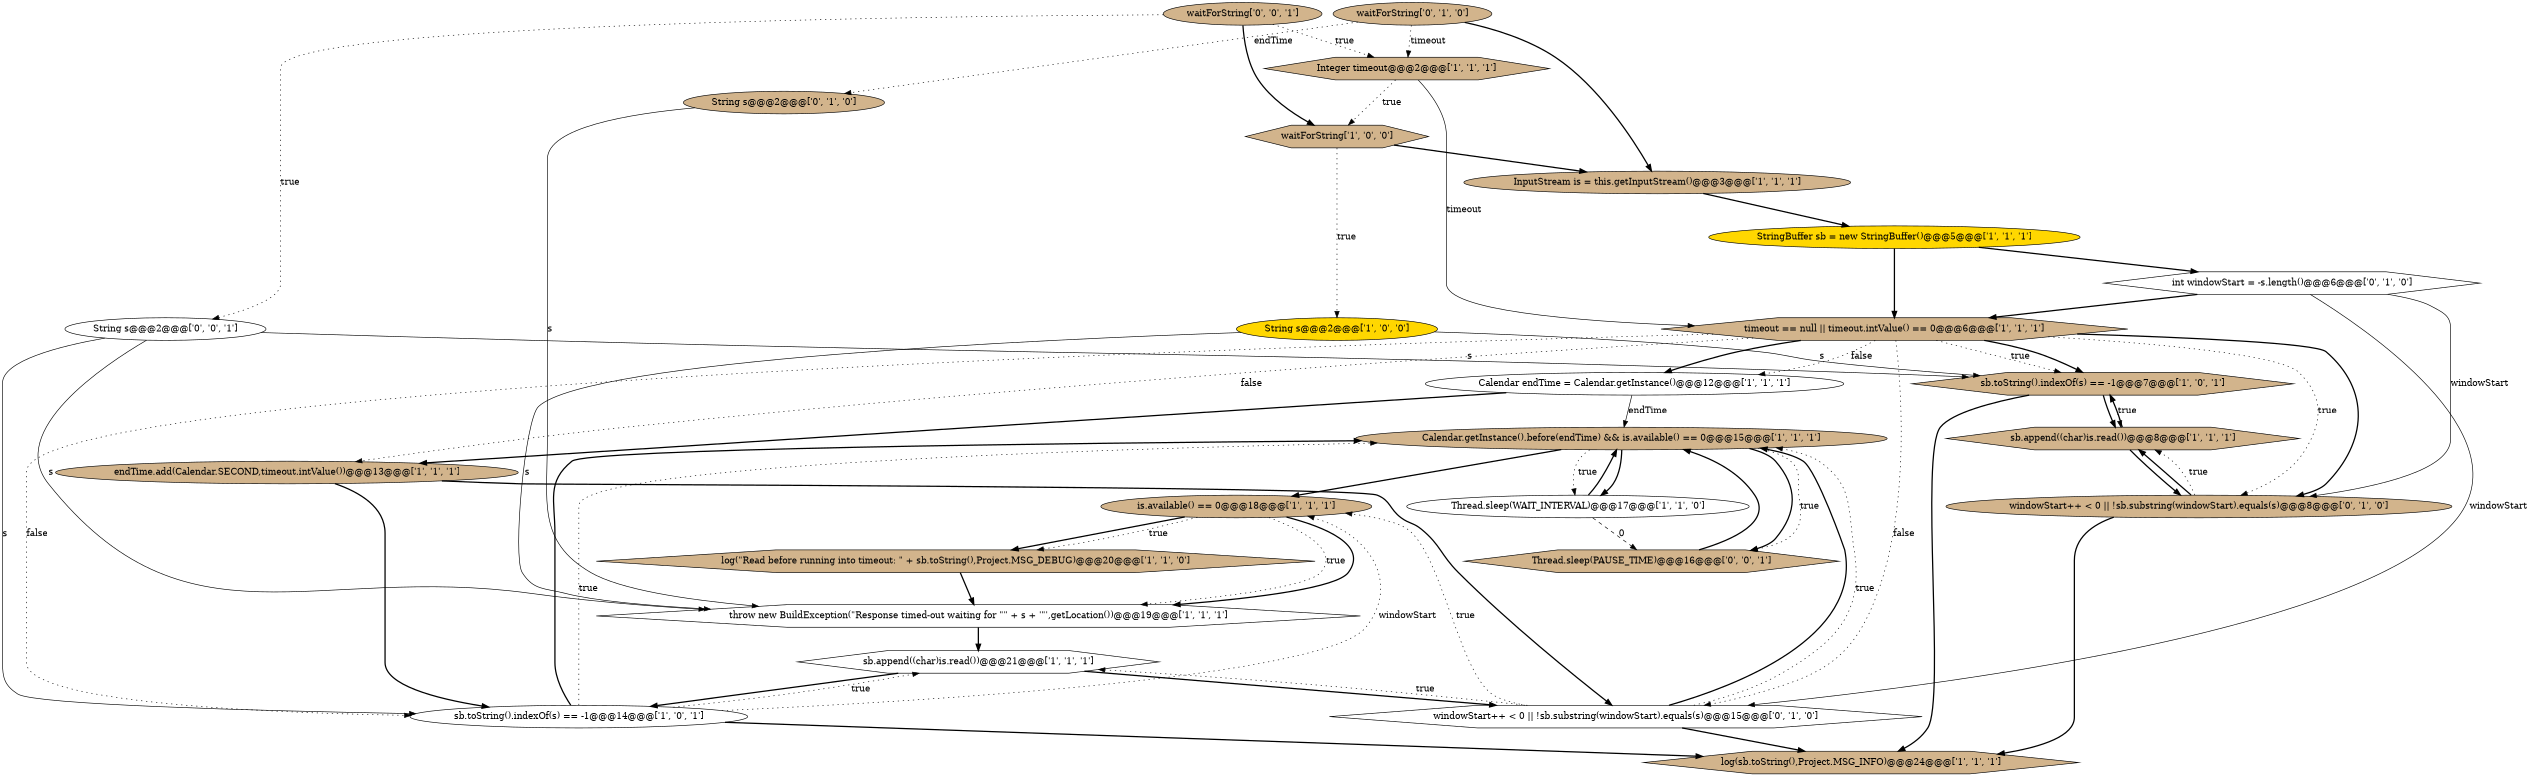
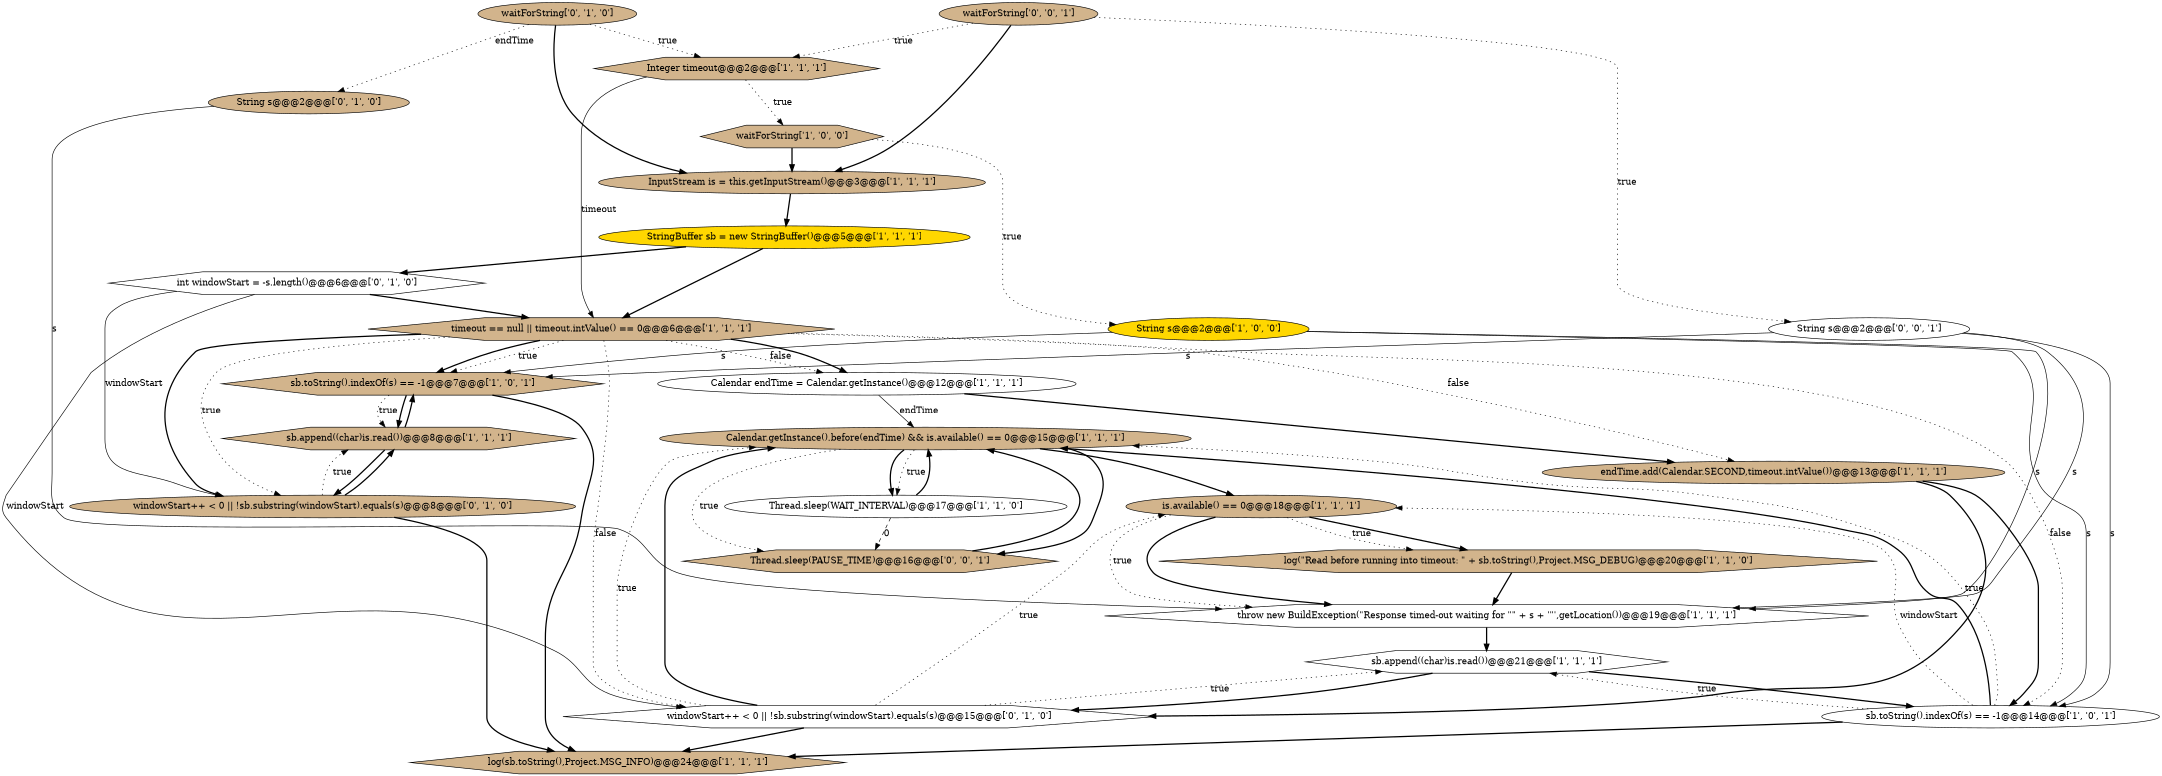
edge "waitForString['0', '1', '0']" -> "Integer timeout@@@2@@@['1', '1', '1']": label "timeout" -> "true"
edge "waitForString['0', '0', '1']" -> "waitForString['1', '0', '0']": now "waitForString['0', '0', '1']" -> "InputStream is = this.getInputStream()@@@3@@@['1', '1', '1']"
edge "String s@@@2@@@['1', '0', '0']" -> "sb.toString().indexOf(s) == -1@@@14@@@['1', '0', '1']": added, label "s"
